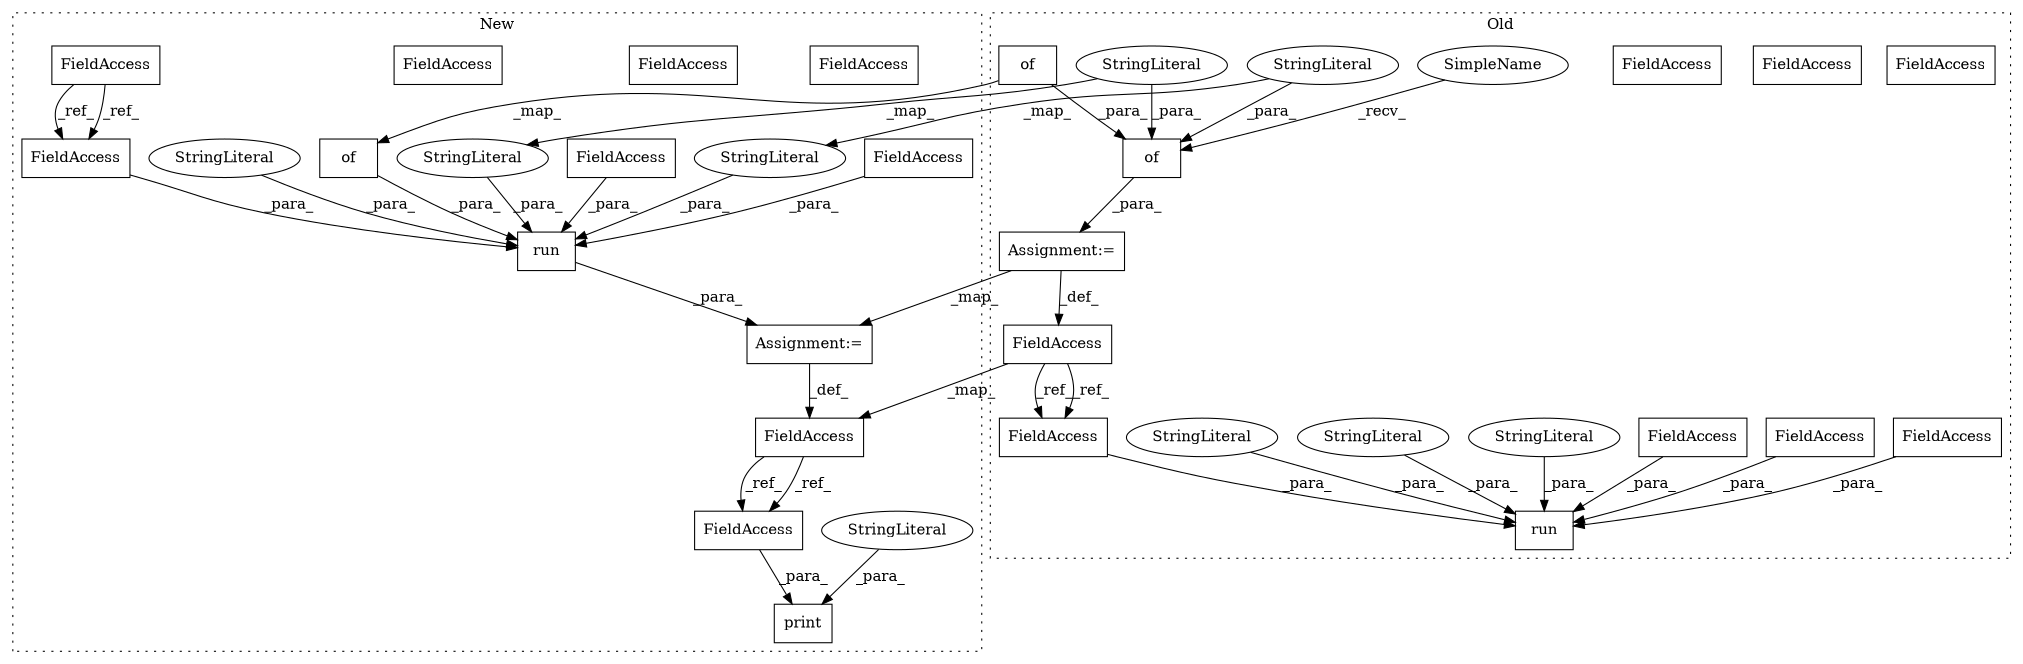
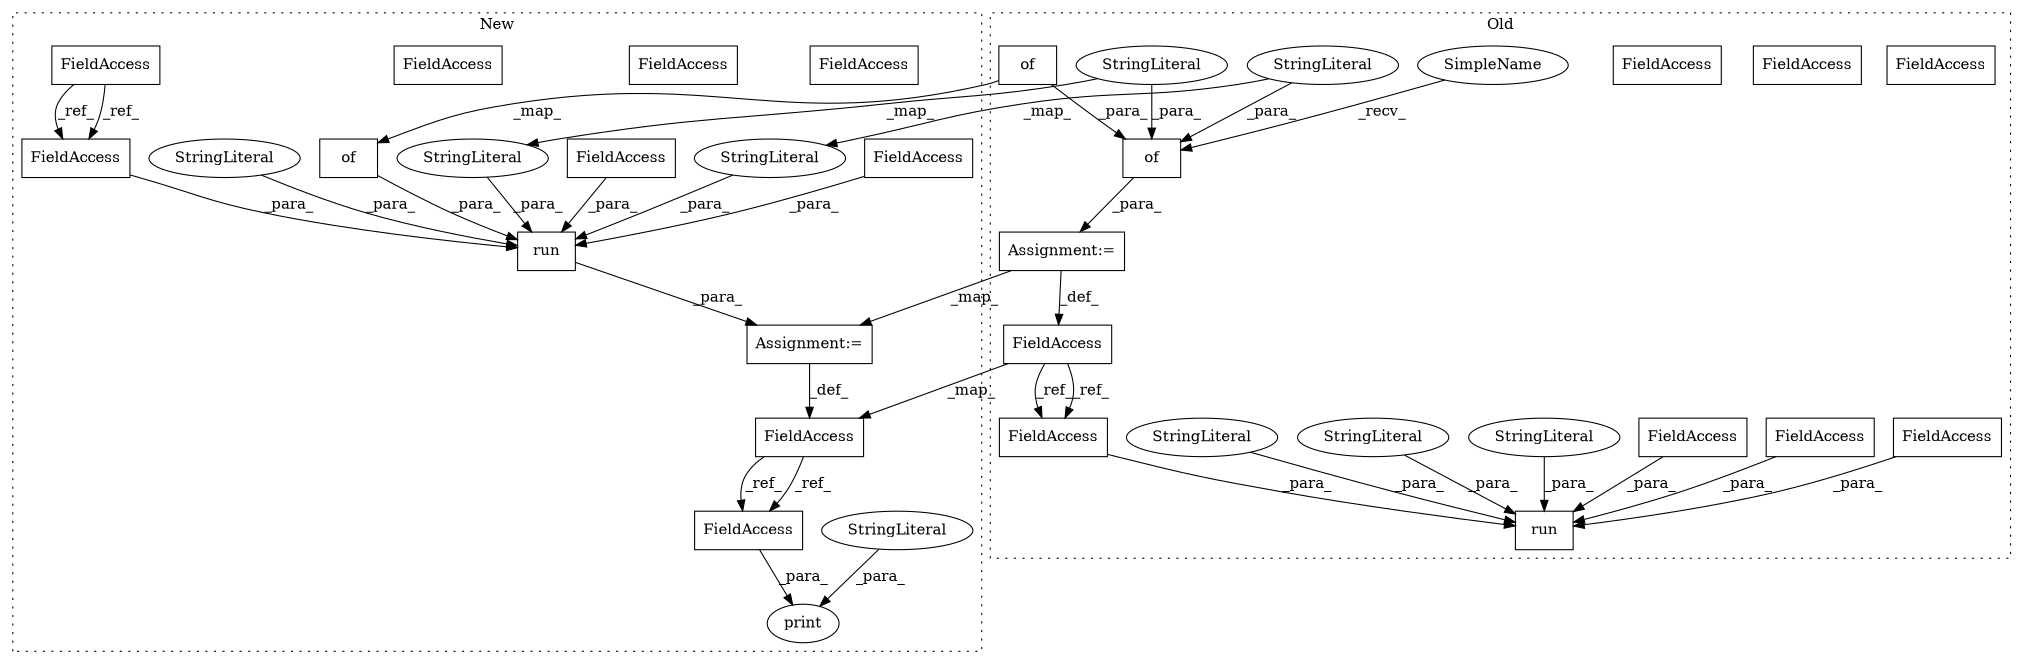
node "print": shape box -> ellipse
